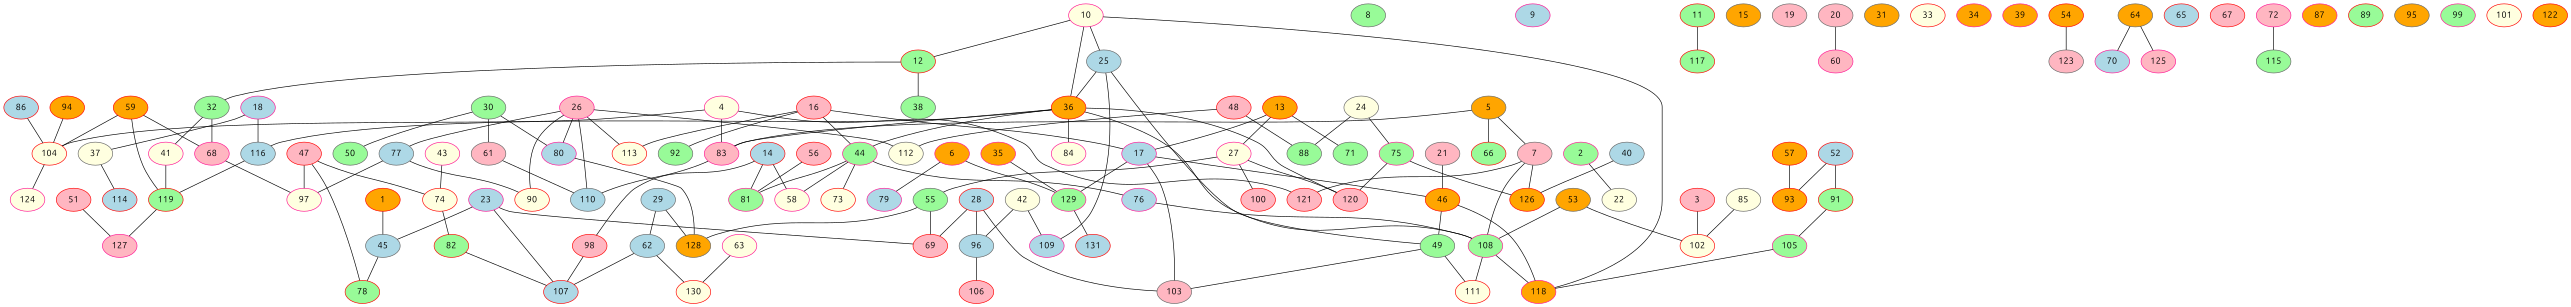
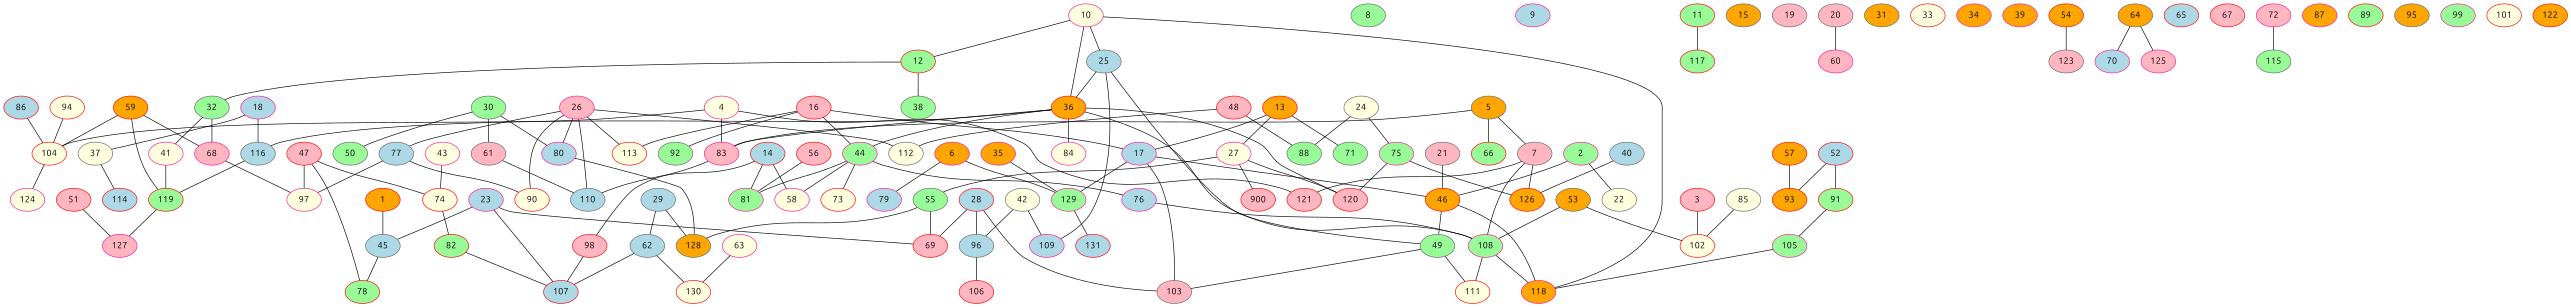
node "94": fillcolor orange -> lightyellow
edge "2" -- "46": added
node "100": label "100" -> "900"
